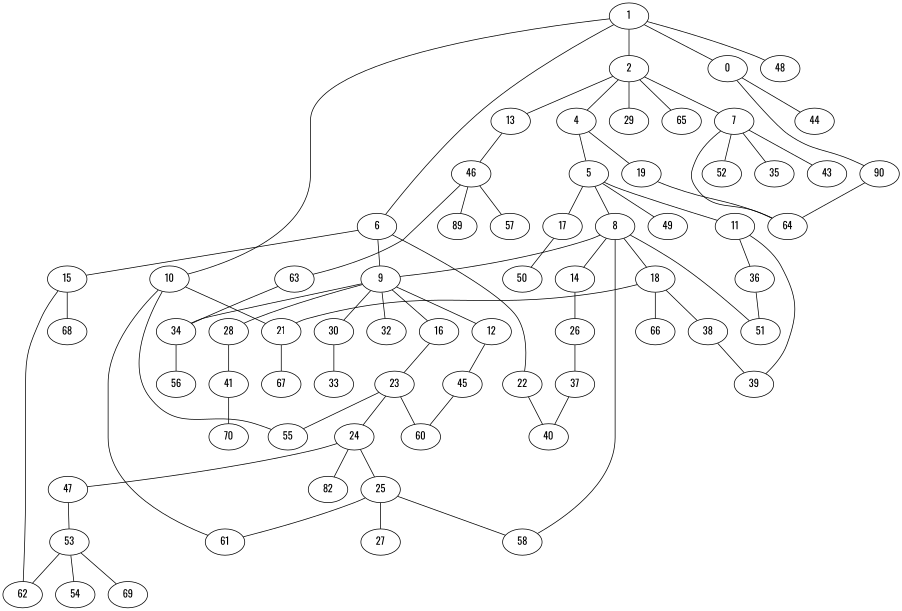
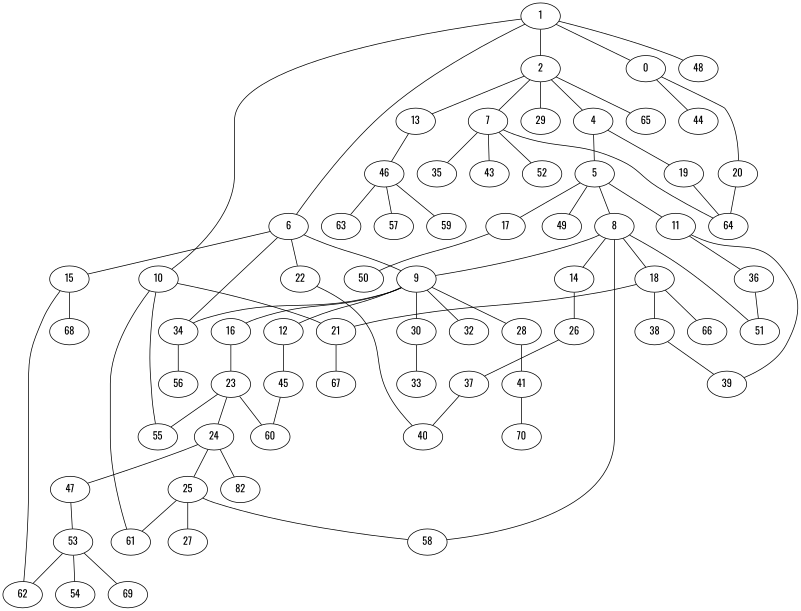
node "90": label "90" -> "20"
node "89": label "89" -> "59"
edge "63" -- "34": now "6" -- "34"
